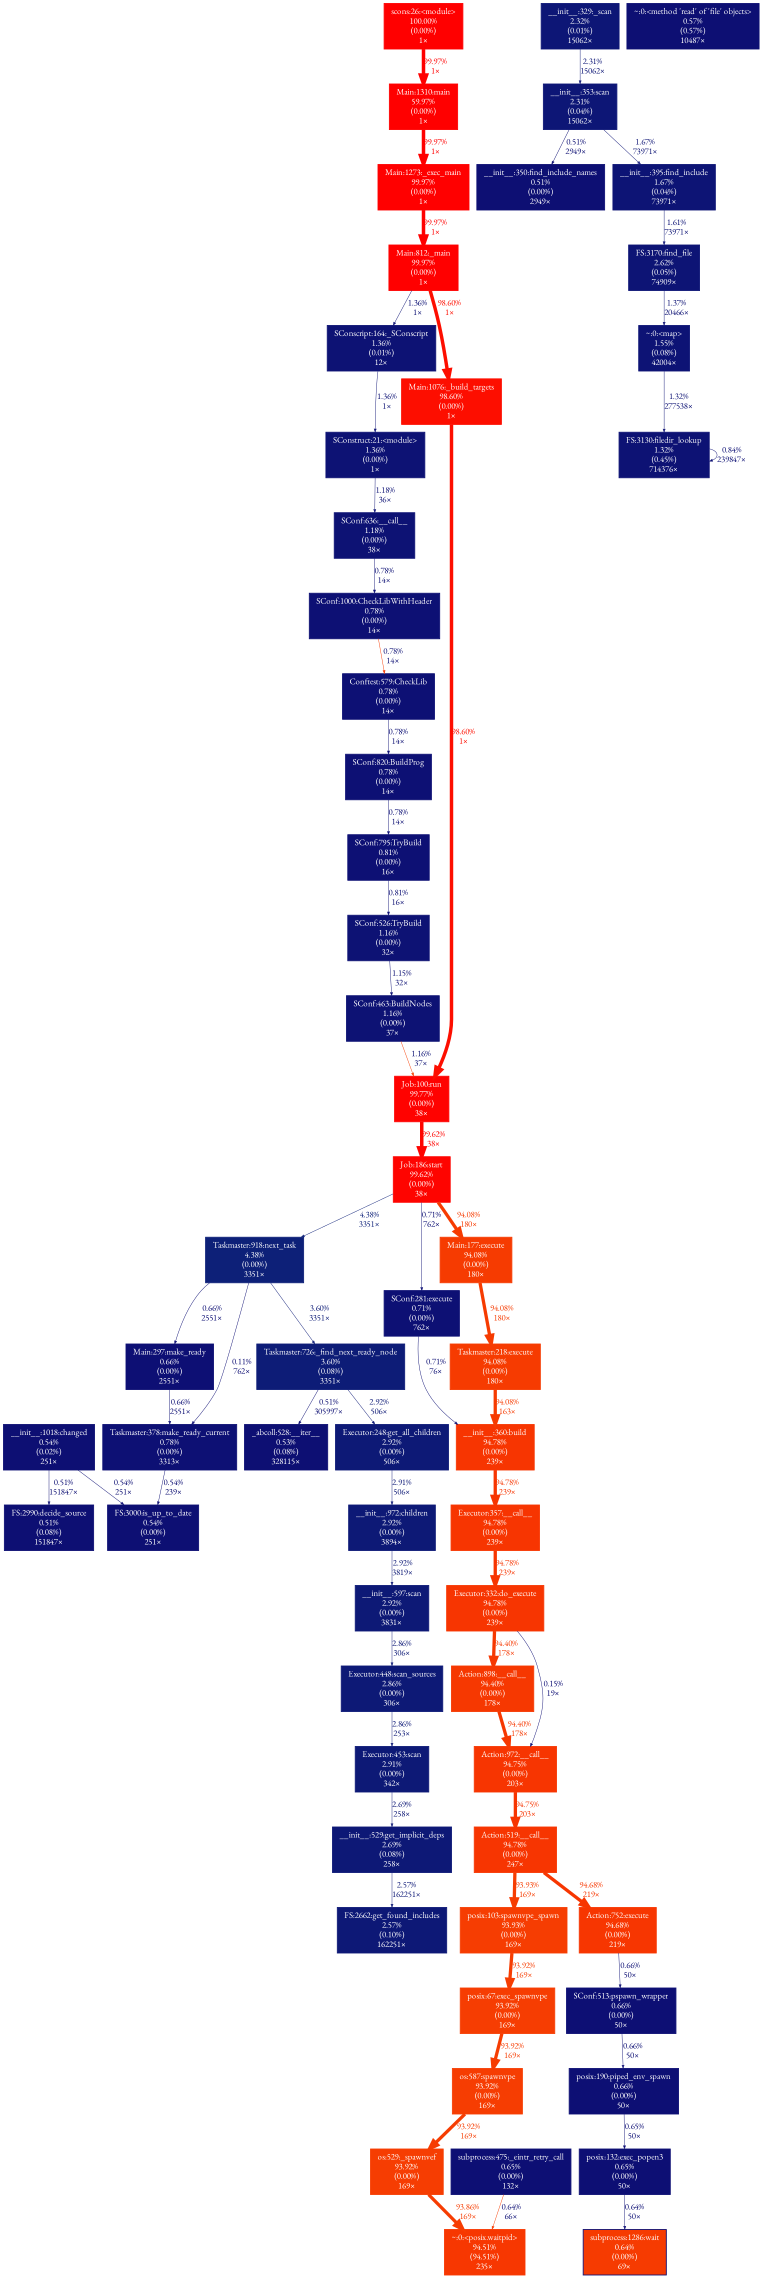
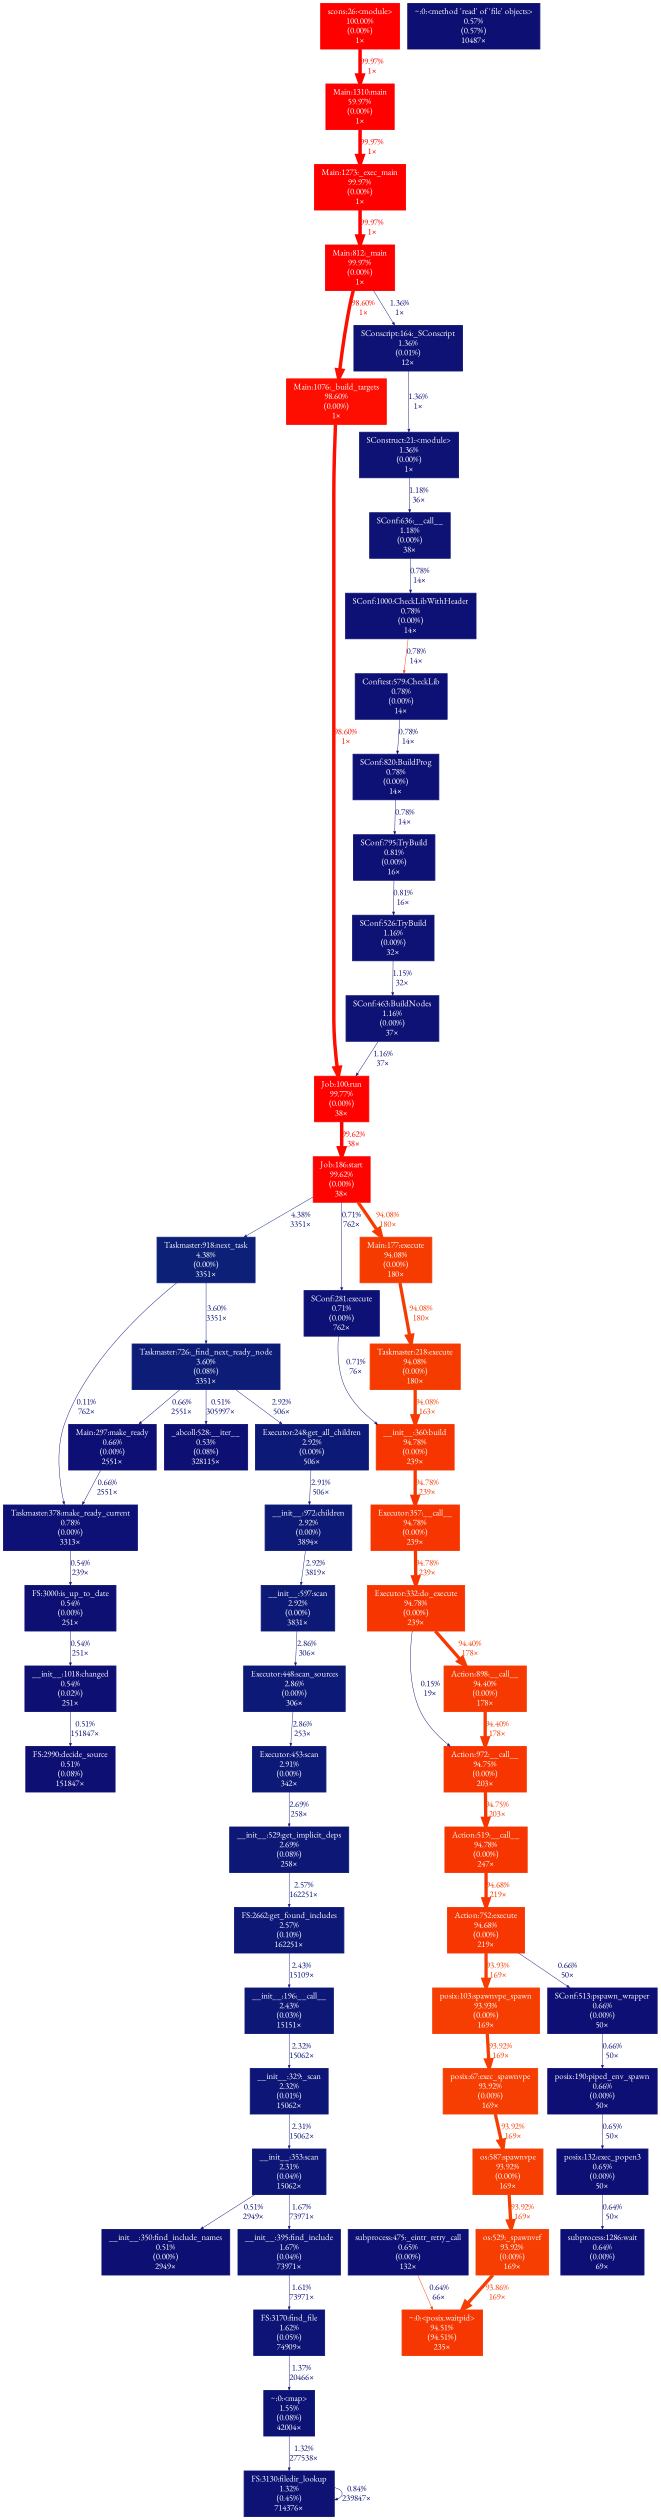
node "FS:3170:find_file 2.62% (0.05%) 74909×": label "FS:3170:find_file 2.62% (0.05%) 74909×" -> "FS:3170:find_file 1.62% (0.05%) 74909×"
edge "SConf:463:BuildNodes 1.16% (0.00%) 37×" -> "Job:100:run 99.77% (0.00%) 38×": color #f63d02 -> #0d1274
edge "Taskmaster:918:next_task 4.38% (0.00%) 3351×" -> "Main:297:make_ready 0.66% (0.00%) 2551×": now "Taskmaster:726:_find_next_ready_node 3.60% (0.08%) 3351×" -> "Main:297:make_ready 0.66% (0.00%) 2551×"
edge "__init__:1018:changed 0.54% (0.02%) 251×" -> "FS:3000:is_up_to_date 0.54% (0.00%) 251×": reversed
edge "Action:519:__call__ 94.78% (0.00%) 247×" -> "posix:103:spawnvpe_spawn 93.93% (0.00%) 169×": now "Action:752:execute 94.68% (0.00%) 219×" -> "posix:103:spawnvpe_spawn 93.93% (0.00%) 169×"
node "__init__:196:__call__ 2.43% (0.03%) 15151×": added
node "subprocess:1286:wait 0.64% (0.00%) 69×": fillcolor #f63b01 -> #0d0f74
